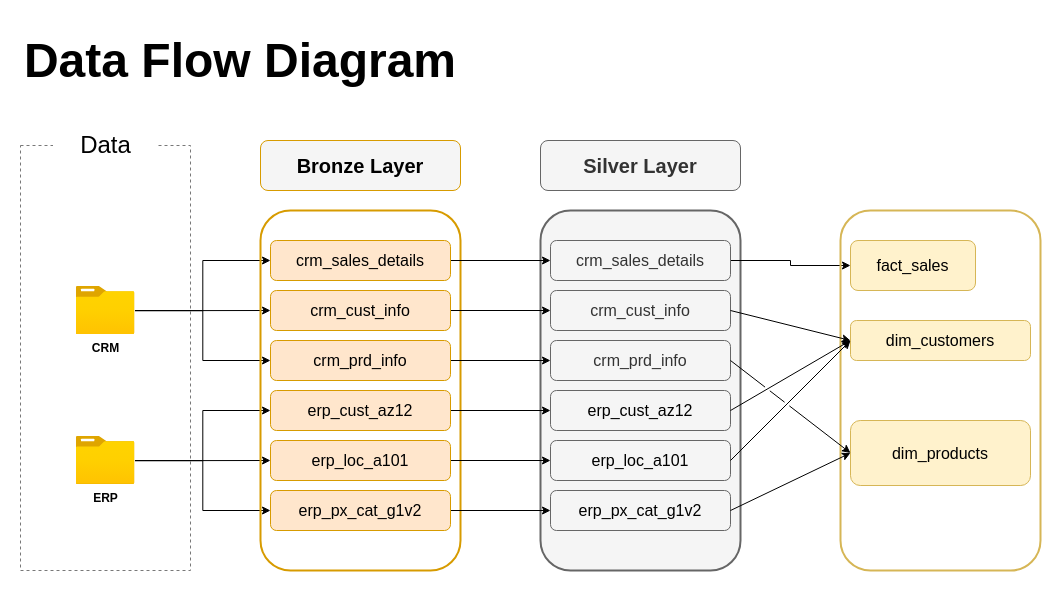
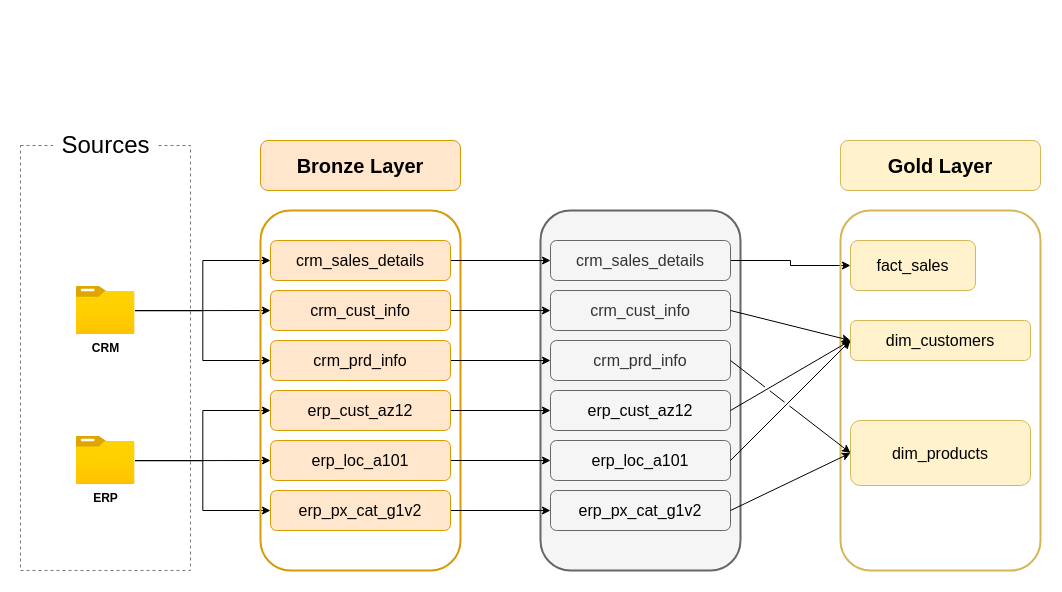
node "Data Flow Diagram": removed
node "Data": label "Data" -> "Sources"
node "Bronze Layer": fillcolor #f5f5f5 -> #ffe6cc
node "Silver Layer": removed
node "Gold Layer": added
